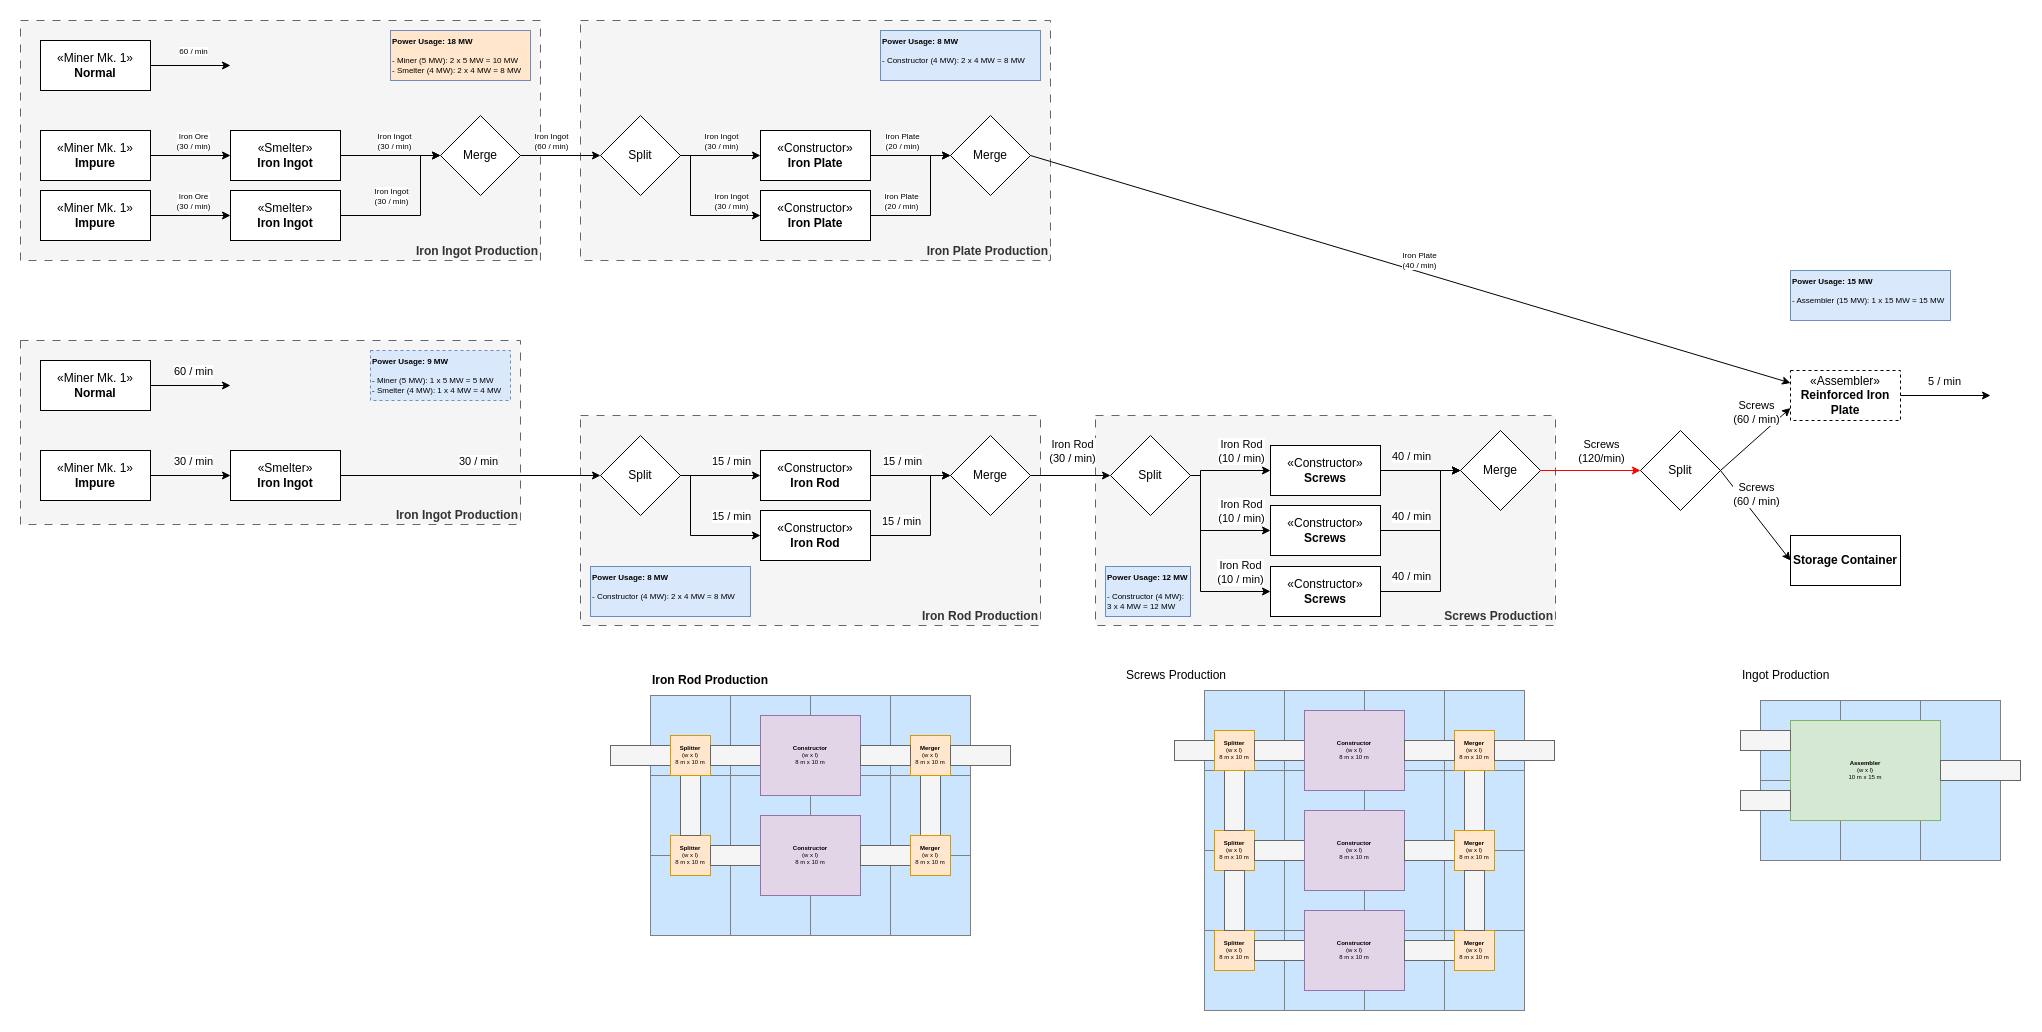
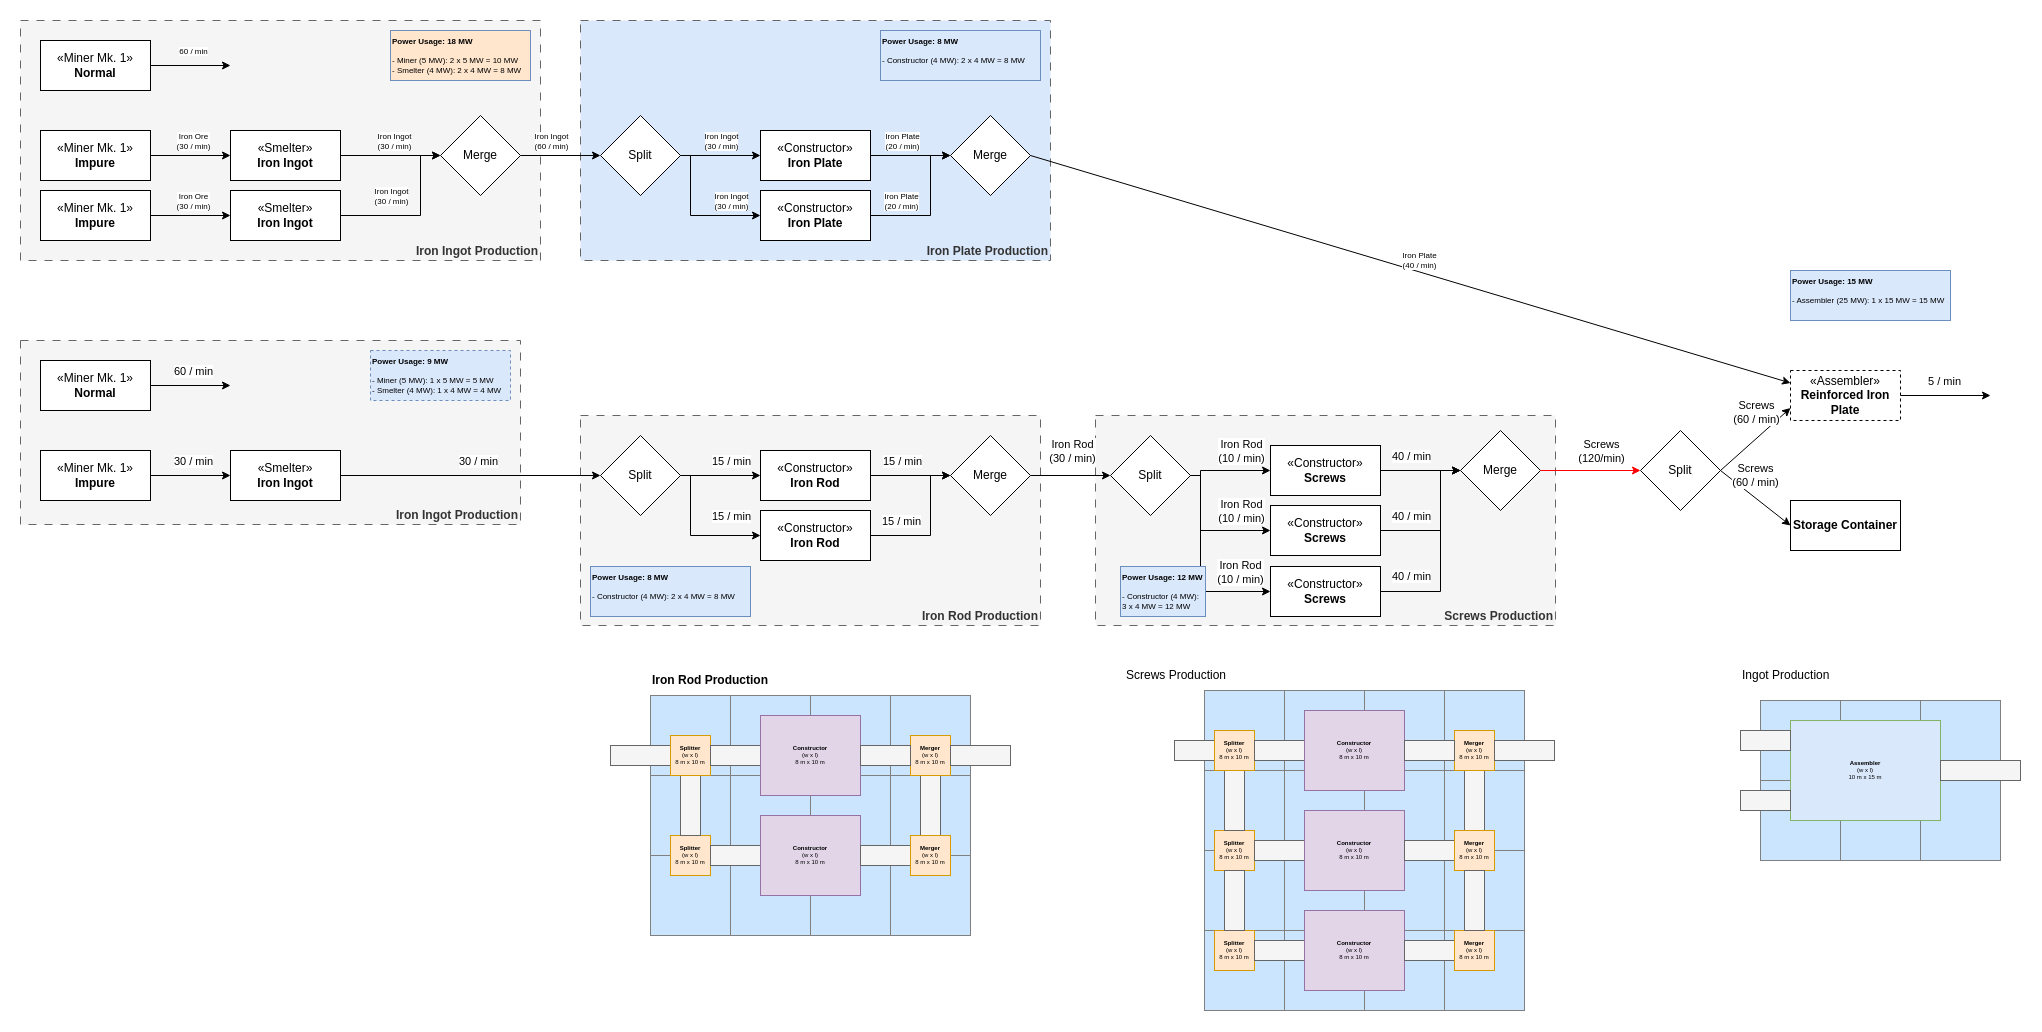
node "Iron Plate Production": fillcolor #f5f5f5 -> #dae8fc
node "Power Usage: 15 MW - Assembler (15 MW): 1 x 15 MW = 15 MW": label "Power Usage: 15 MW - Assembler (15 MW): 1 x 15 MW = 15 MW" -> "Power Usage: 15 MW - Assembler (25 MW): 1 x 15 MW = 15 MW"
node "Storage Container": moved (1846, 561) -> (1846, 526)
node "Power Usage: 12 MW - Constructor (4 MW): 3 x 4 MW = 12 MW": moved (1148, 592) -> (1163, 592)
node "Assembler (w x l) 10 m x 15 m": fillcolor #d5e8d4 -> #dae8fc
